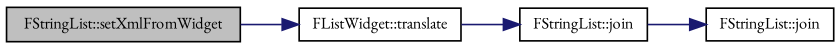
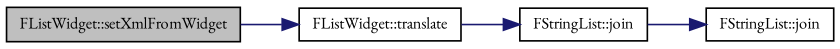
node "FStringList::setXmlFromWidget": label "FStringList::setXmlFromWidget" -> "FListWidget::setXmlFromWidget"
